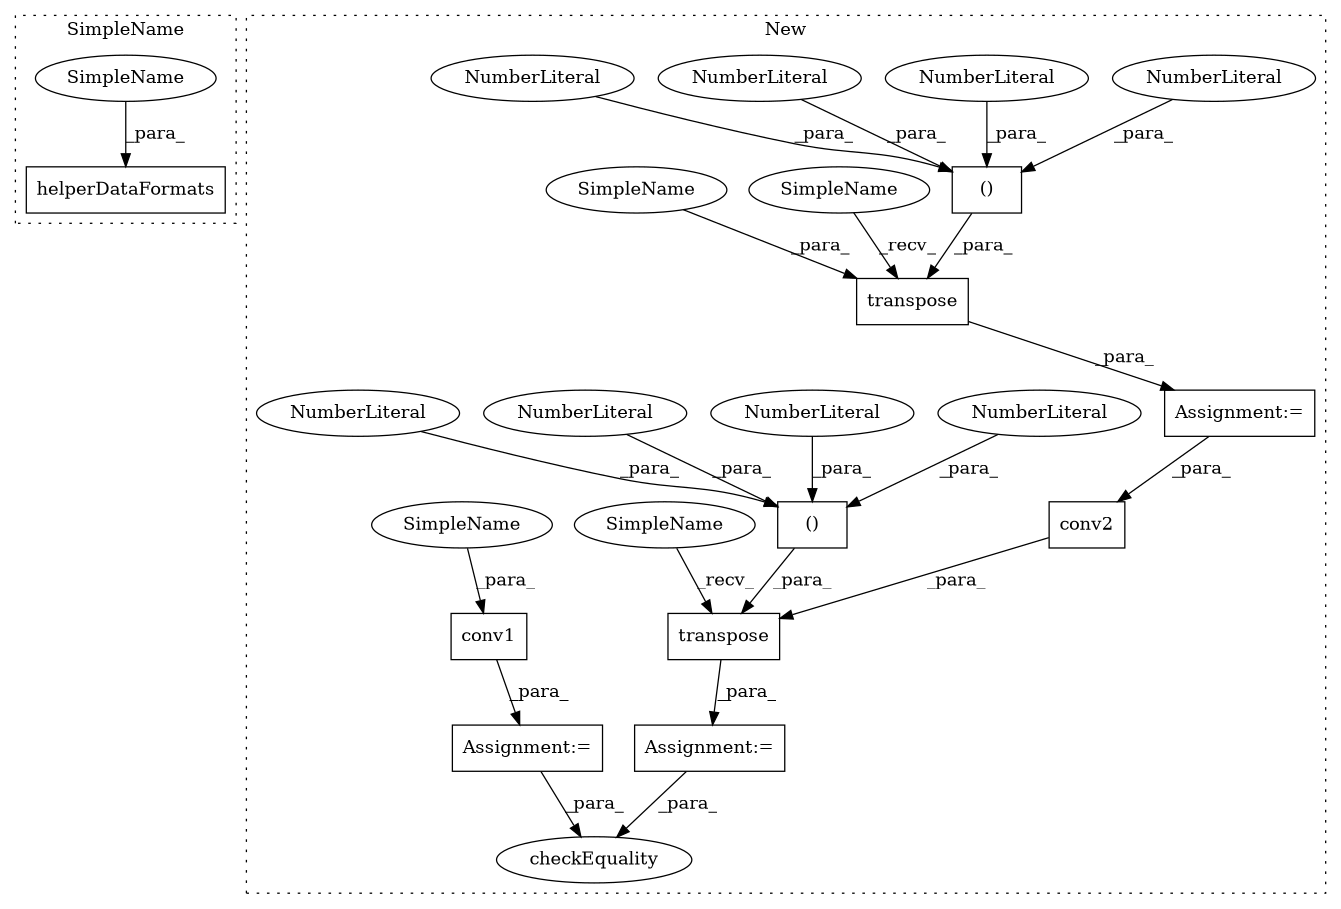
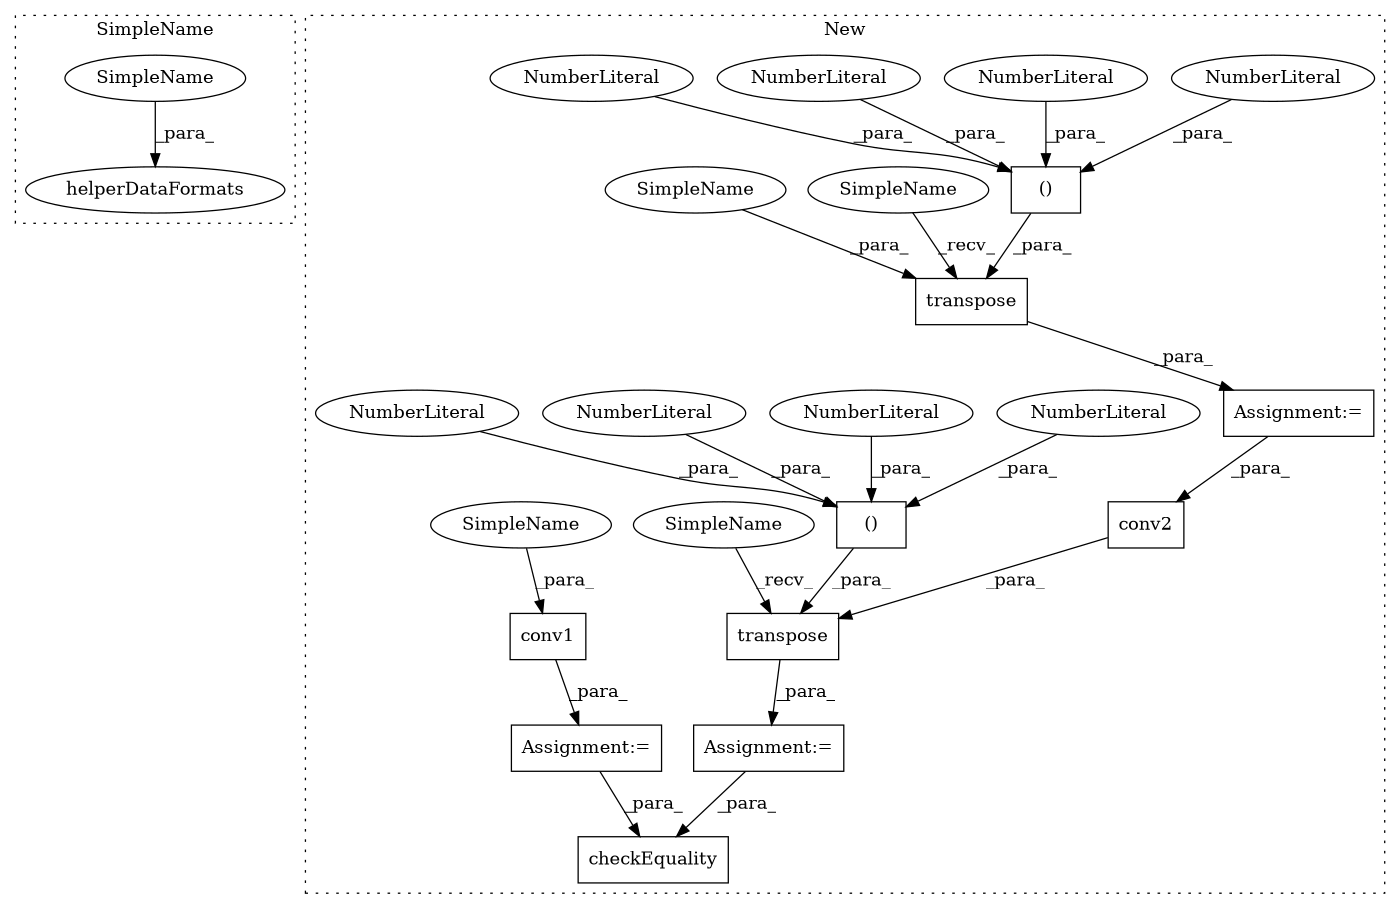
node "helperDataFormats": shape box -> ellipse
node "checkEquality": shape ellipse -> box
